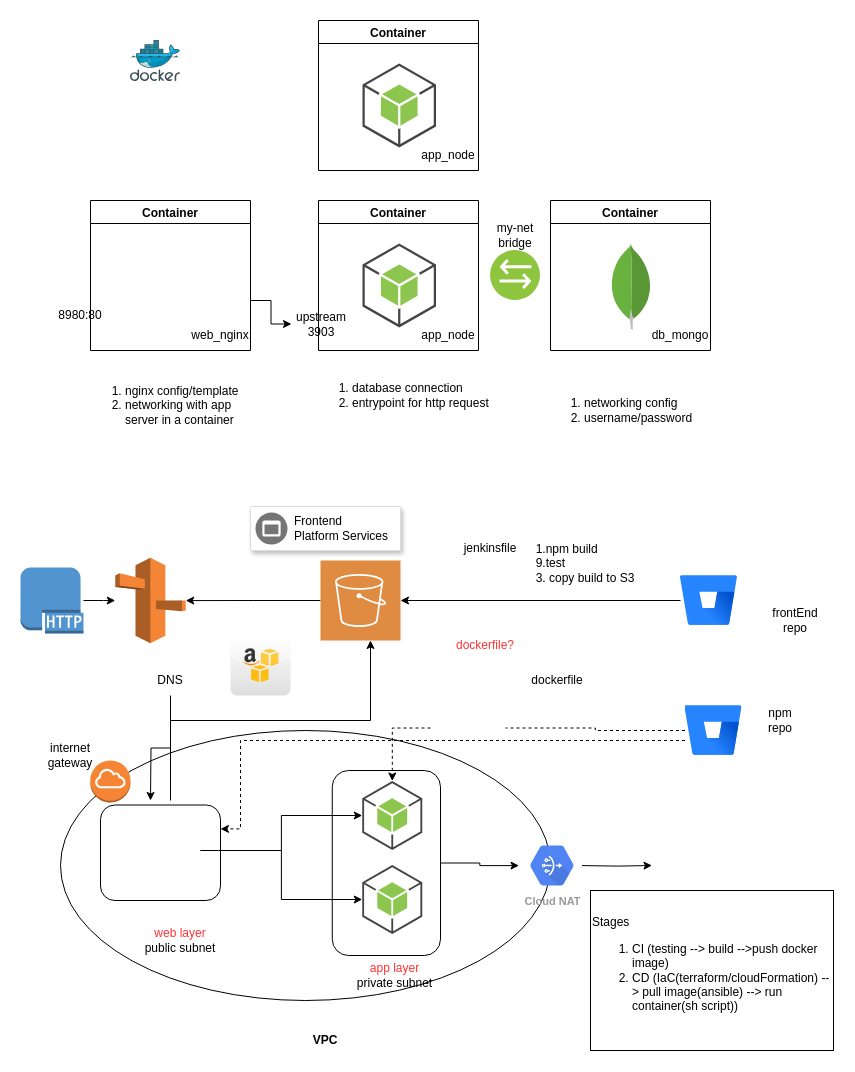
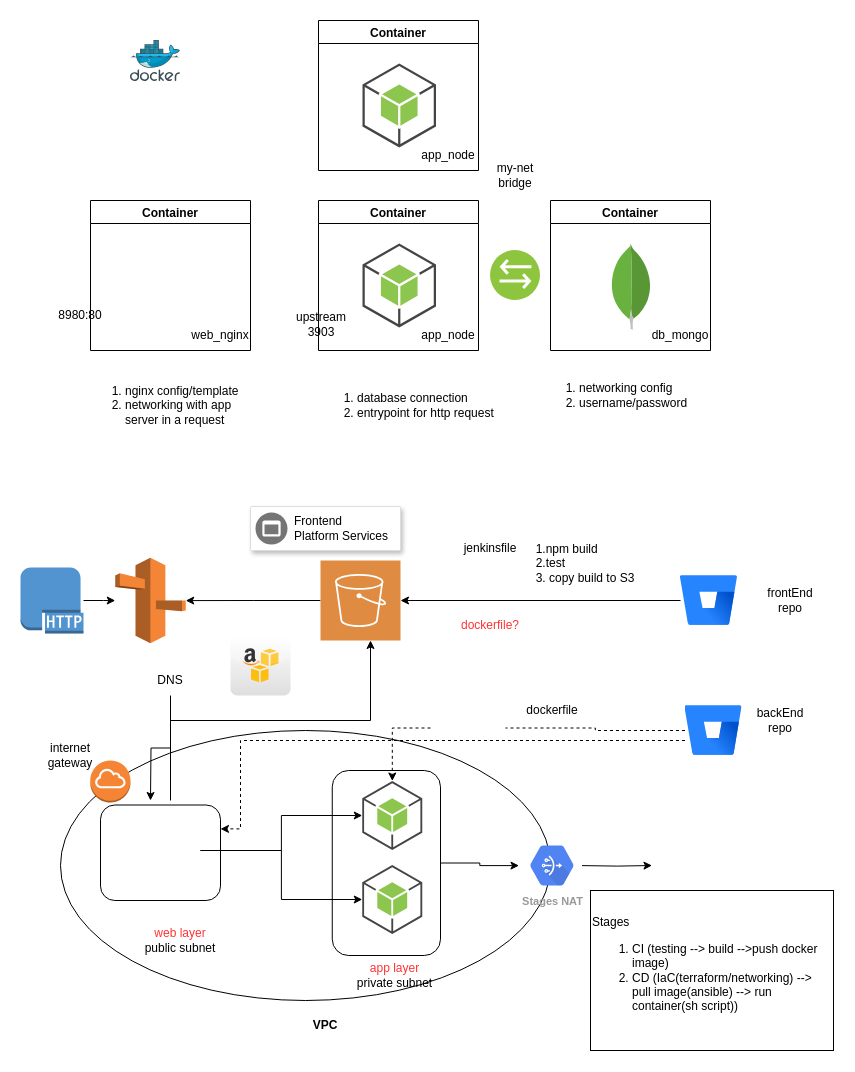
node "my-net bridge": moved (516, 236) -> (516, 176)
edge "web_nginx" -> "upstream 3903": removed
node "database connection entrypoint for http request": moved (411, 396) -> (416, 406)
node "nginx config/template networking with app server in a container": label "nginx config/template networking with app server in a container" -> "nginx config/template networking with app server in a request"
node "networking config username/password": moved (643, 411) -> (638, 396)
node "1.npm build 9.test 3. copy build to S3": label "1.npm build 9.test 3. copy build to S3" -> "1.npm build 2.test 3. copy build to S3"
node "frontEnd repo": moved (796, 621) -> (791, 601)
node "dockerfile?": moved (486, 646) -> (491, 626)
node "dockerfile": moved (557, 681) -> (552, 711)
node "npm repo": label "npm repo" -> "backEnd repo"
node "Cloud NAT": label "Cloud NAT" -> "Stages NAT"
node "Stages CI (testing --> build -->push docker image) CD (IaC(terraform/cloudFormation) --> pull image(ansible) --> run container(sh script))": label "Stages CI (testing --> build -->push docker image) CD (IaC(terraform/cloudFormation) --> pull image(ansible) --> run container(sh script))" -> "Stages CI (testing --> build -->push docker image) CD (IaC(terraform/networking) --> pull image(ansible) --> run container(sh script))"
node "VPC": moved (326, 1041) -> (326, 1026)
